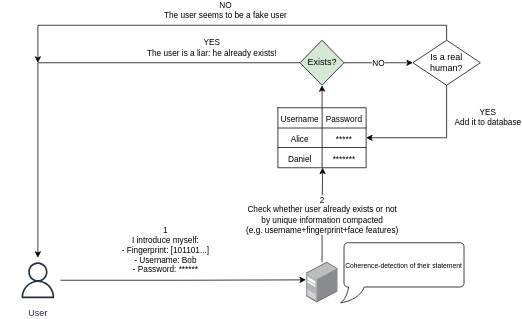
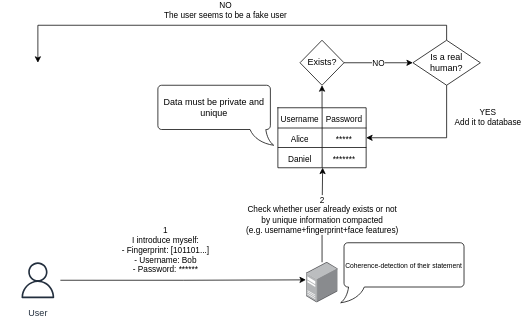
edge "Exists?" -> "User": removed, label "YES The user is a liar: he already exists!"
node "Exists?": fillcolor #d5e8d4 -> #ffffff
node "Data must be private and unique": added
